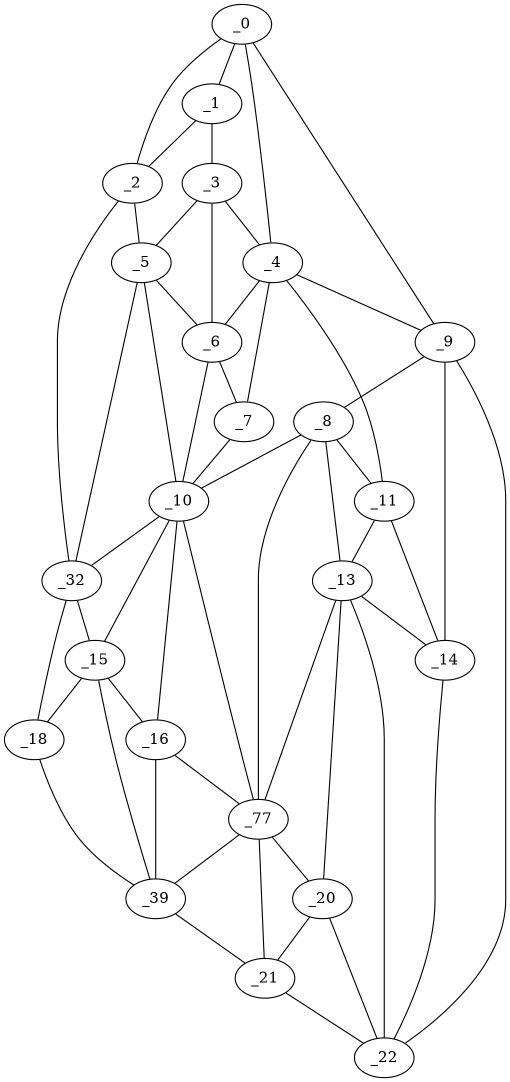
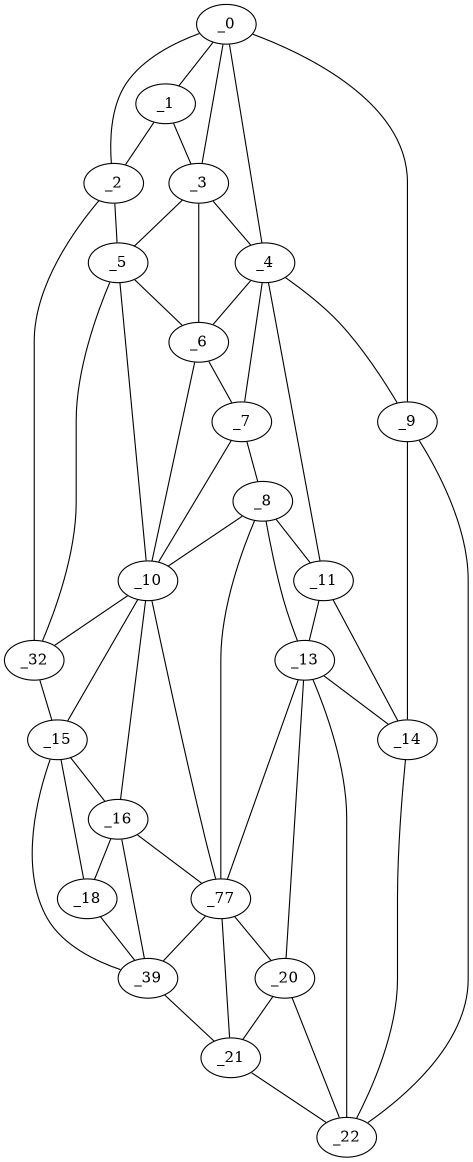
edge "_0" -- "_3": added
edge "_9" -- "_8": now "_7" -- "_8"
edge "_32" -- "_18": now "_16" -- "_18"
